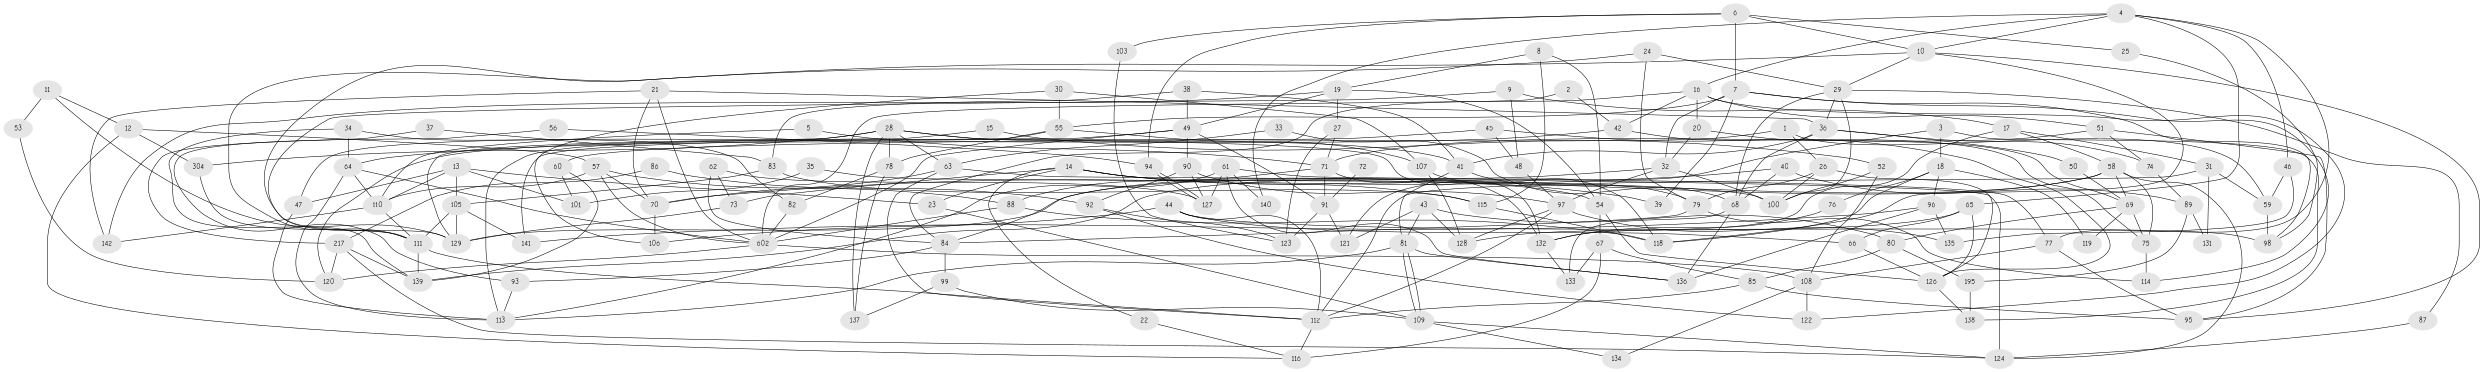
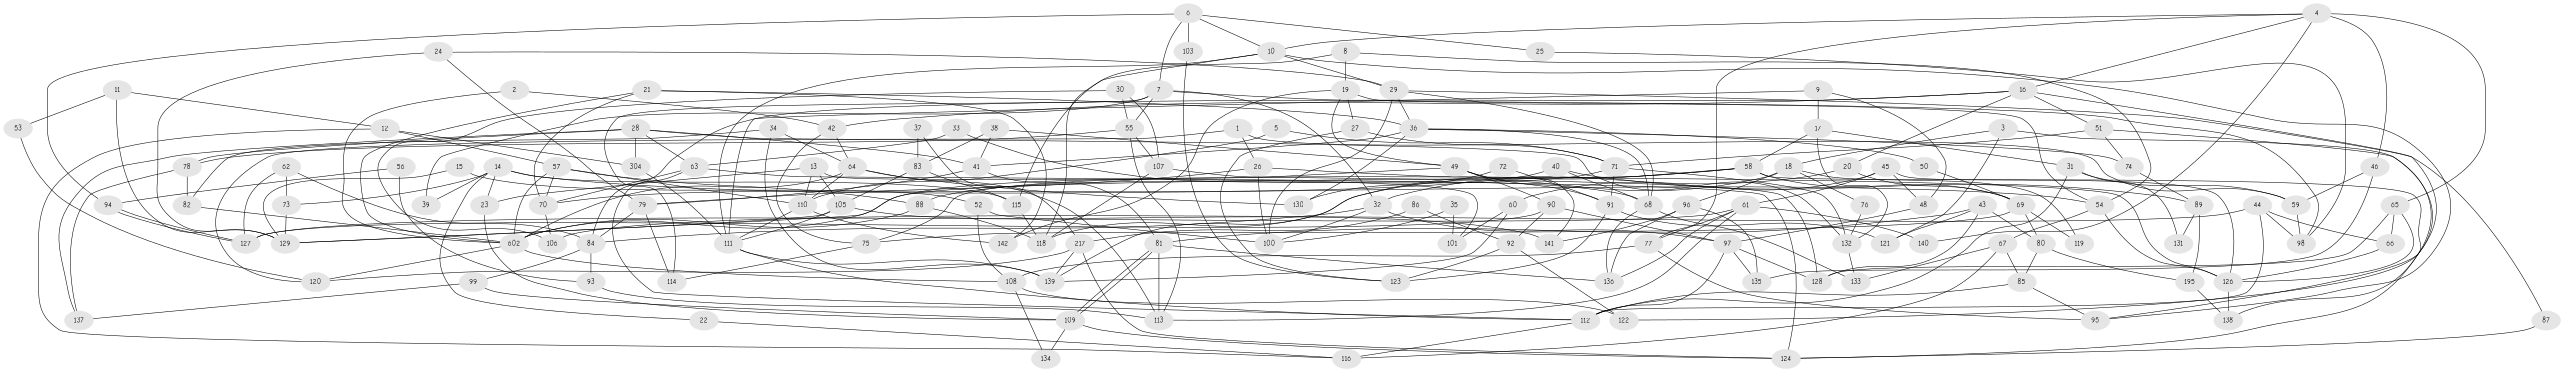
edge "45" -- "61": added
node "47": removed
node "130": added
